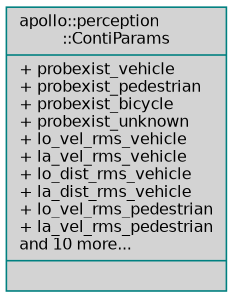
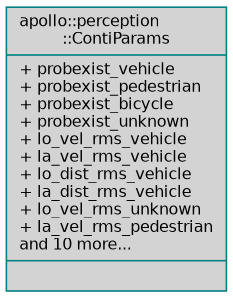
node "apollo::perception": text "+ lo_vel_rms_pedestrian" -> "+ lo_vel_rms_unknown"
